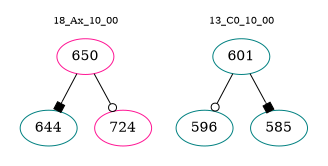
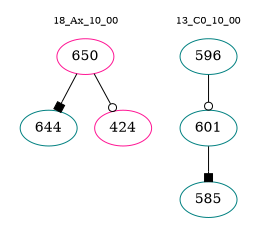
edge "601" -> "596": reversed
node "724": label "724" -> "424"
